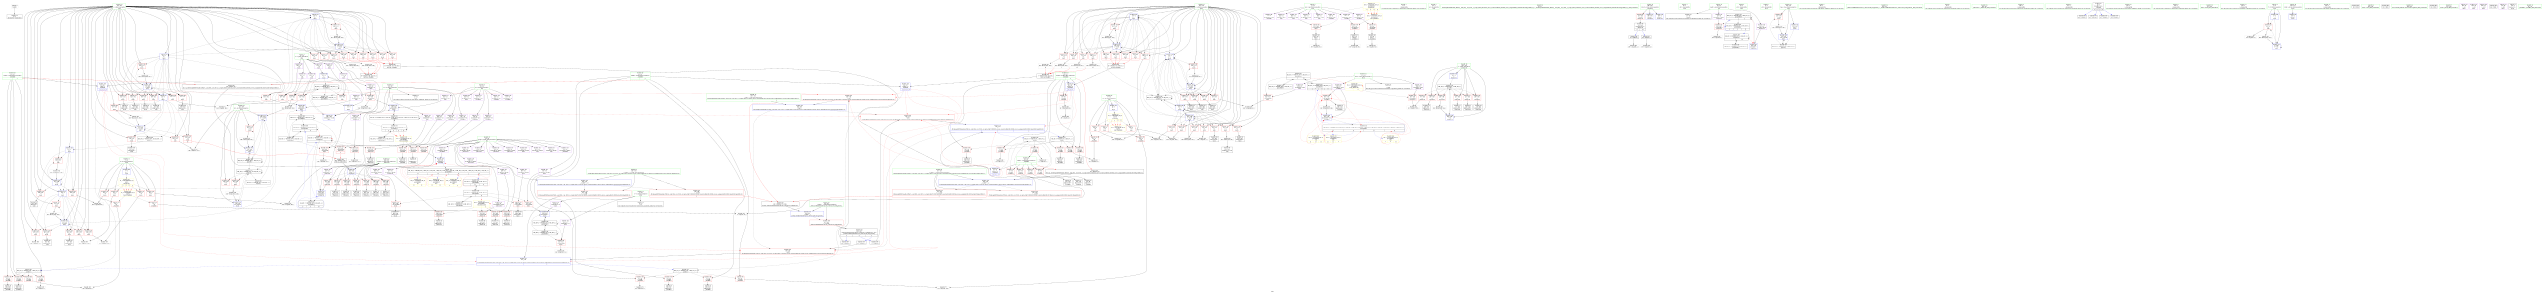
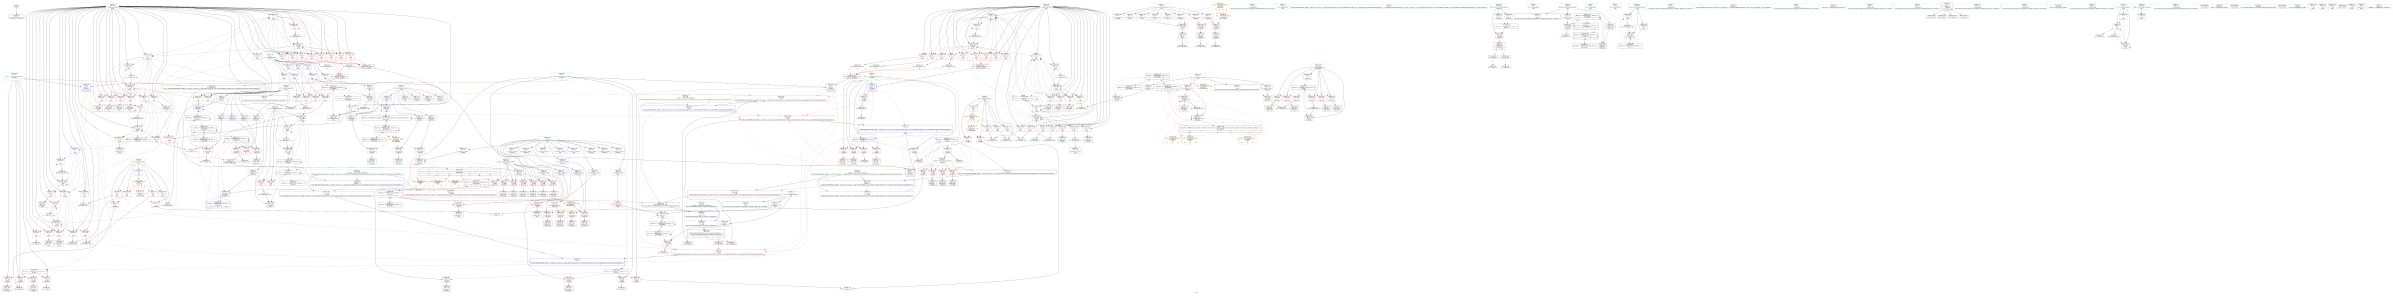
node "NodeID: 482": added
edge "NodeID: 289" -> "NodeID: 471": now "NodeID: 290" -> "NodeID: 471"
